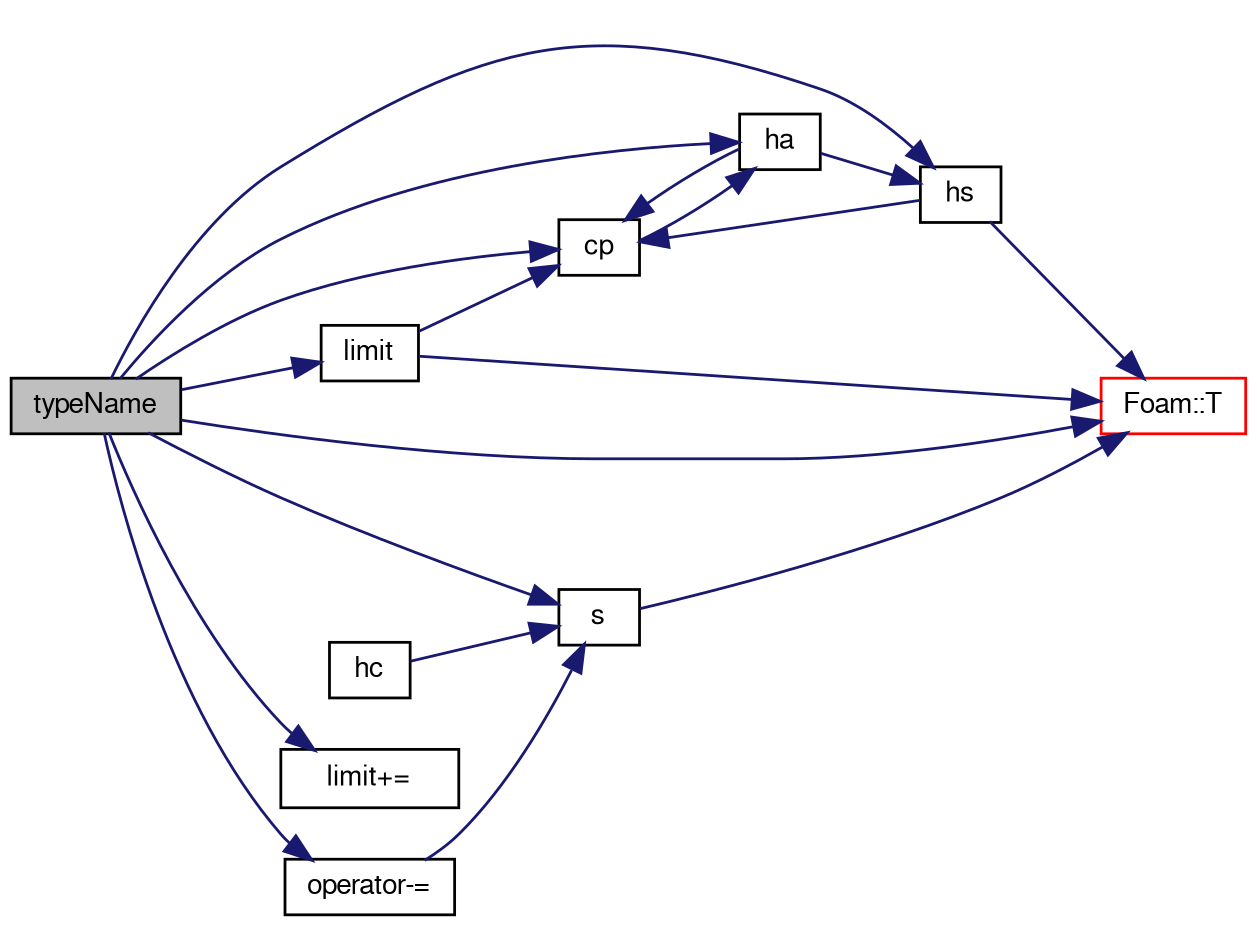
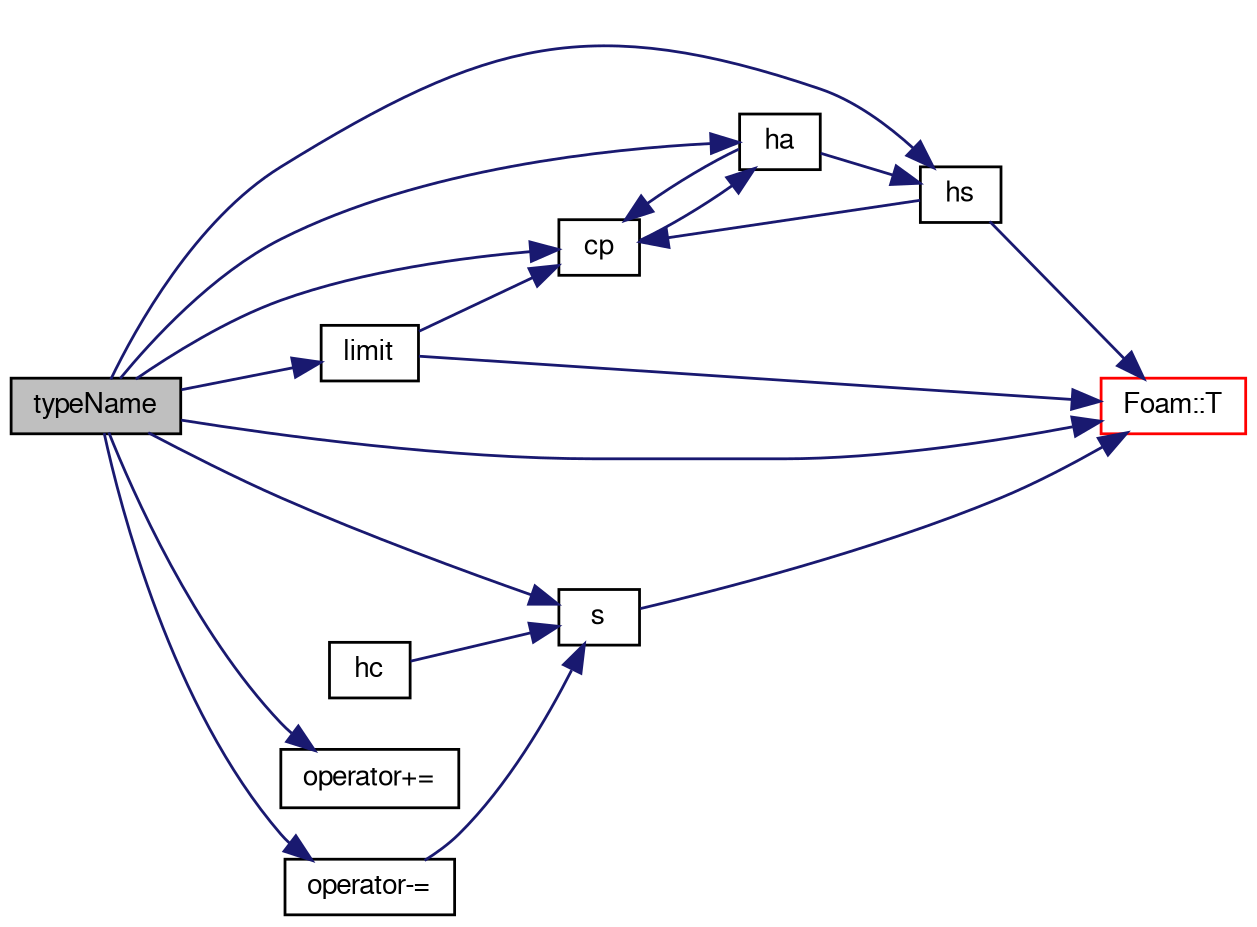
node "limit+=": label "limit+=" -> "operator+="
